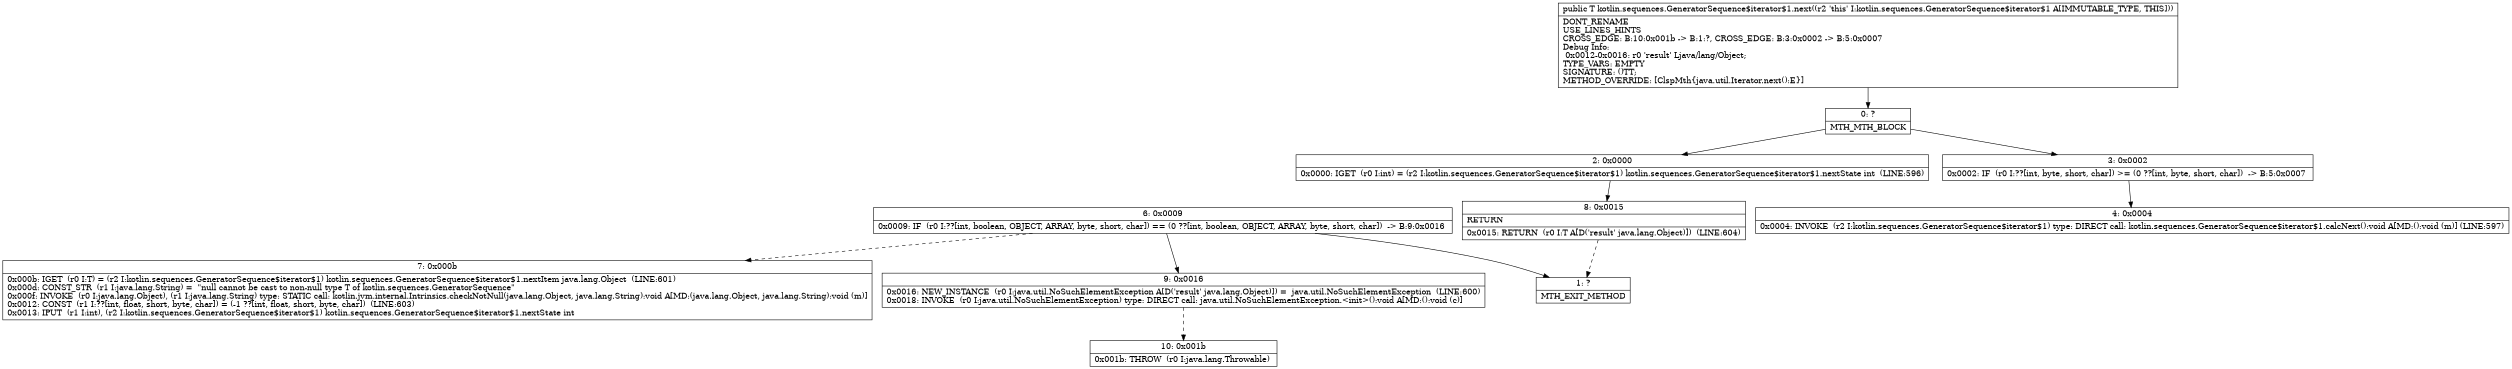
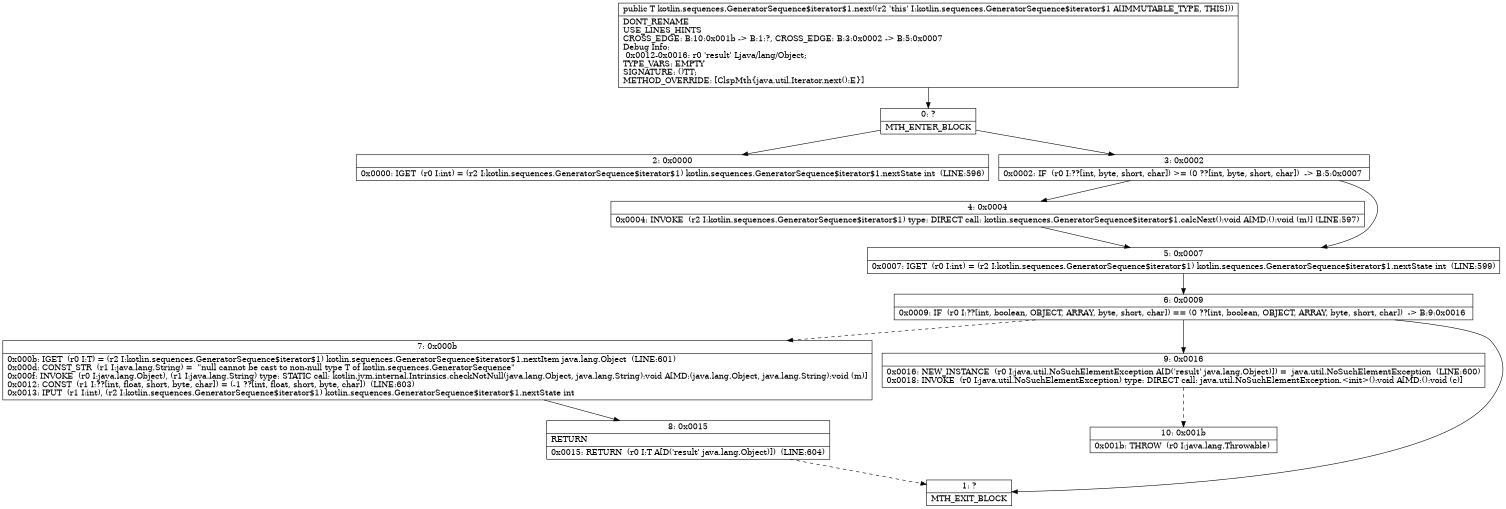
node "0: ?": text "MTH_MTH_BLOCK" -> "MTH_ENTER_BLOCK"
edge "2: 0x0000" -> "8: 0x0015": now "7: 0x000b" -> "8: 0x0015"
node "5: 0x0007": added
node "1: ?": text "MTH_EXIT_METHOD" -> "MTH_EXIT_BLOCK"
